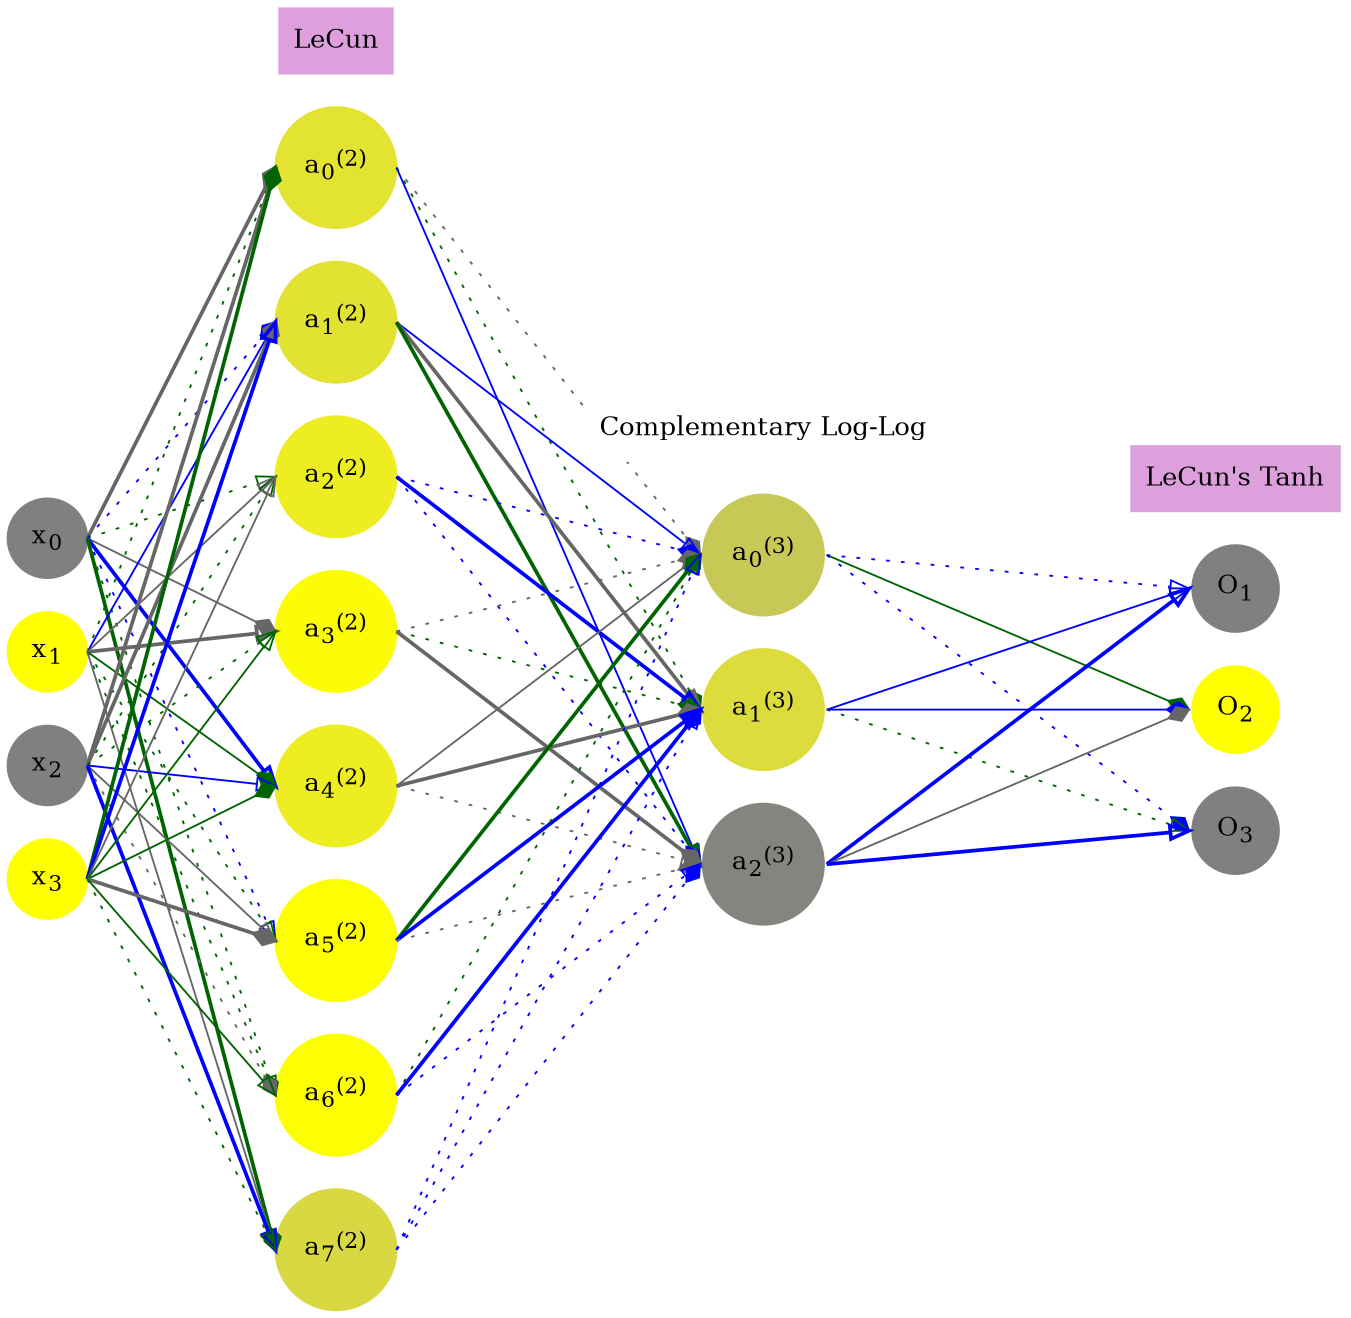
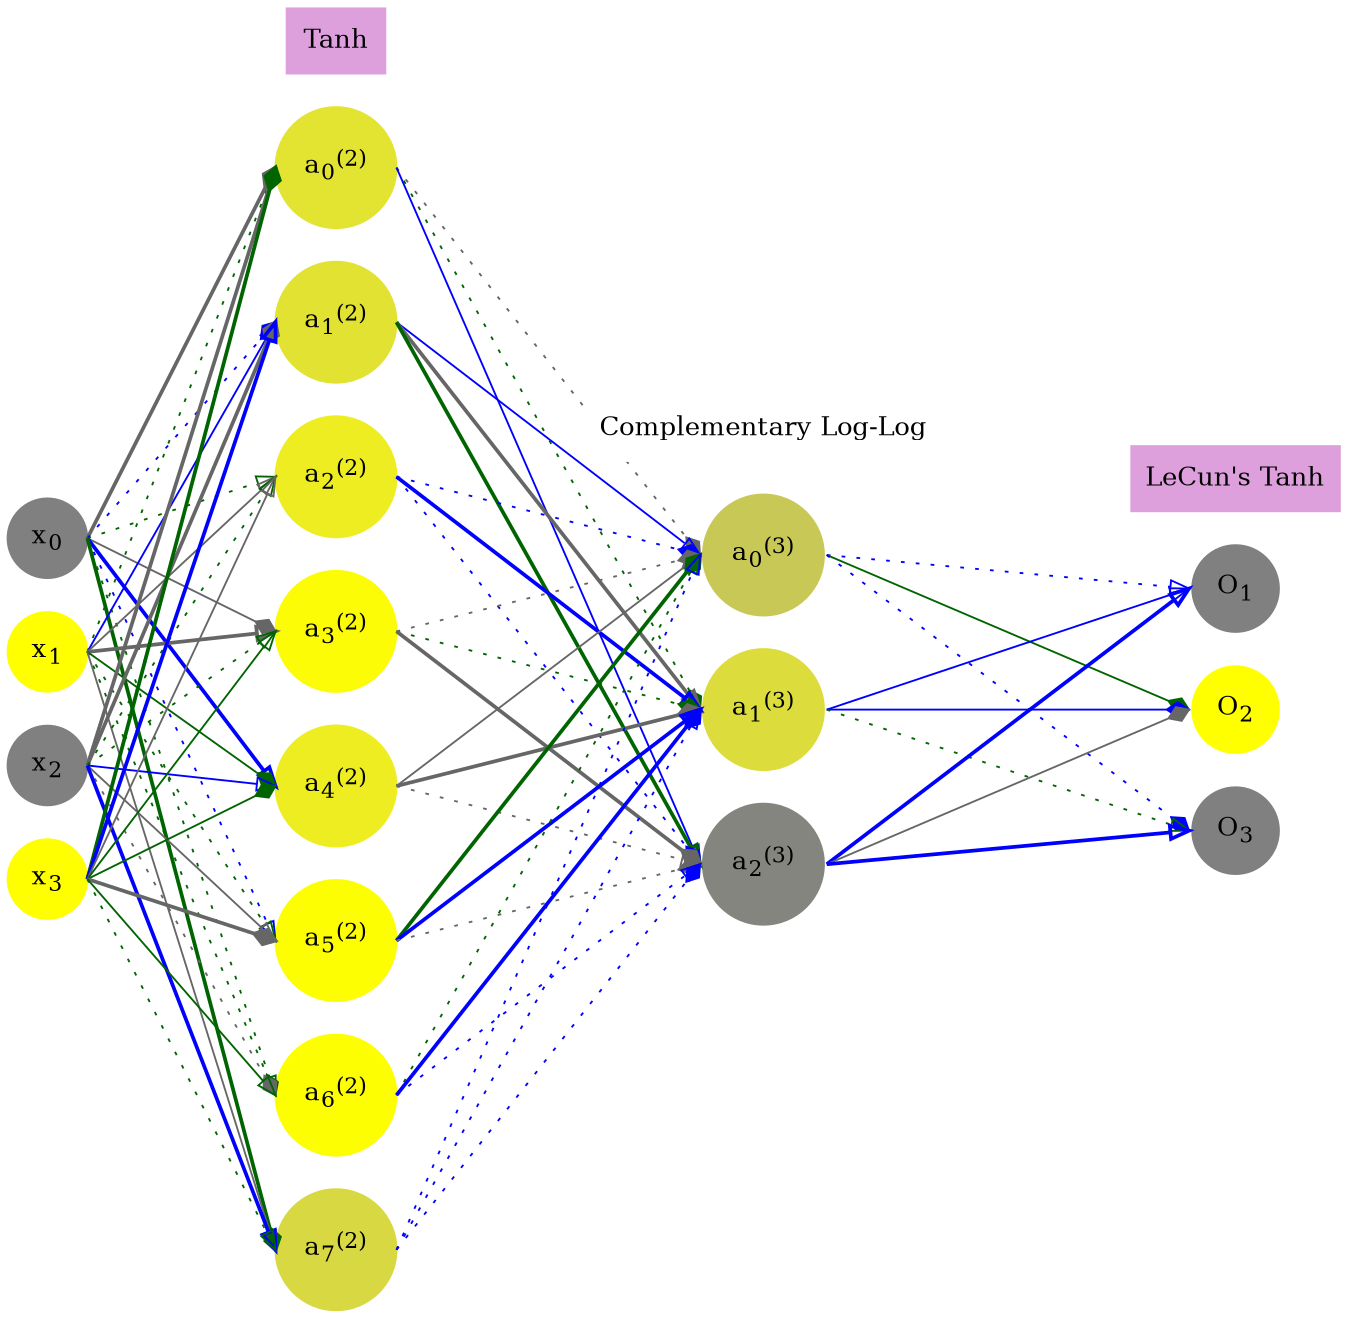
node "LeCun": label "LeCun" -> "Tanh"
